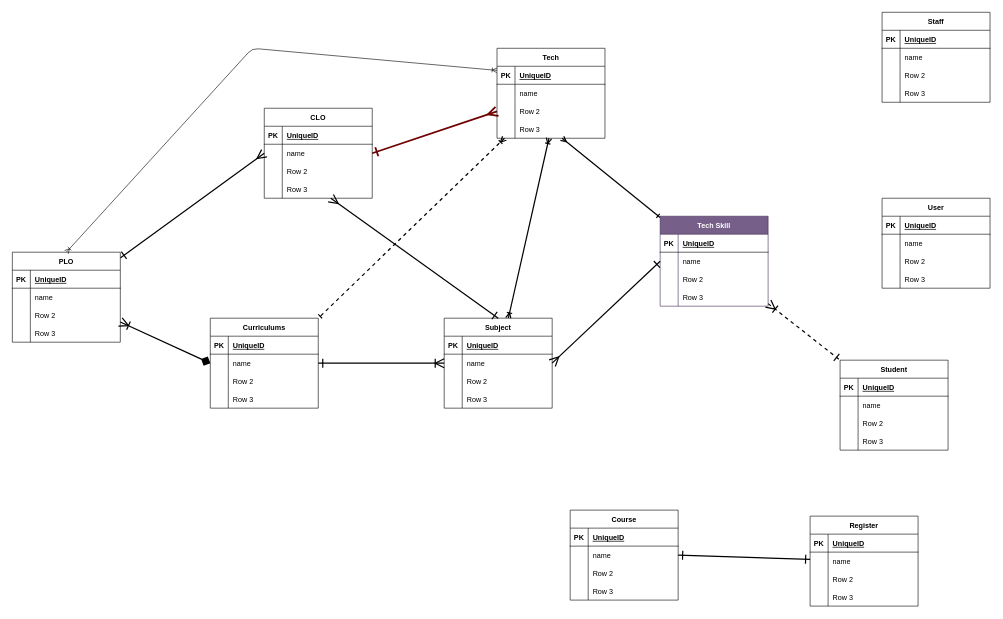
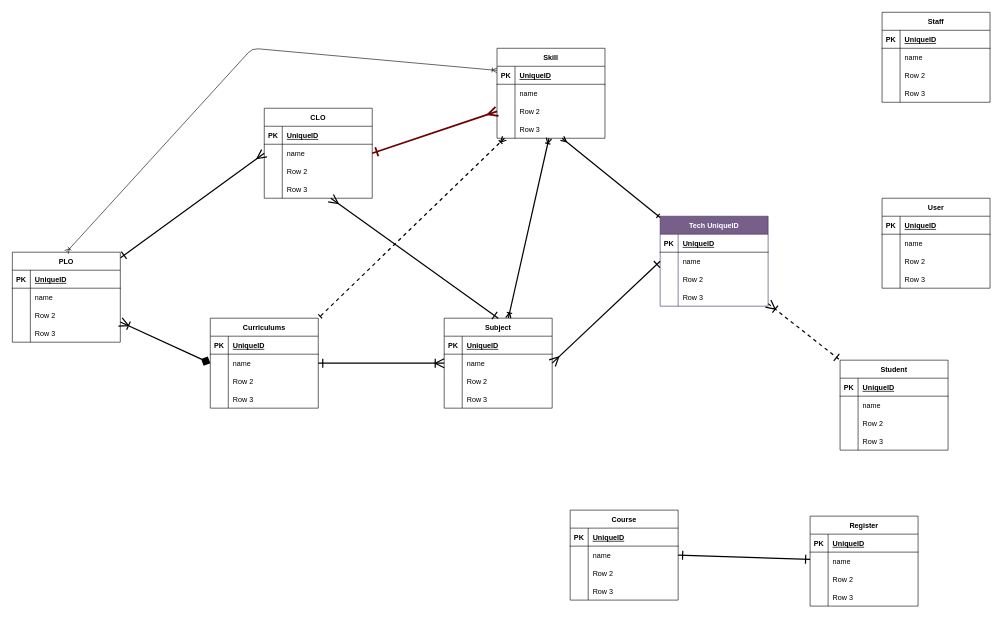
node "Tech": label "Tech" -> "Skill"
node "Tech Skill": label "Tech Skill" -> "Tech UniqueID"
